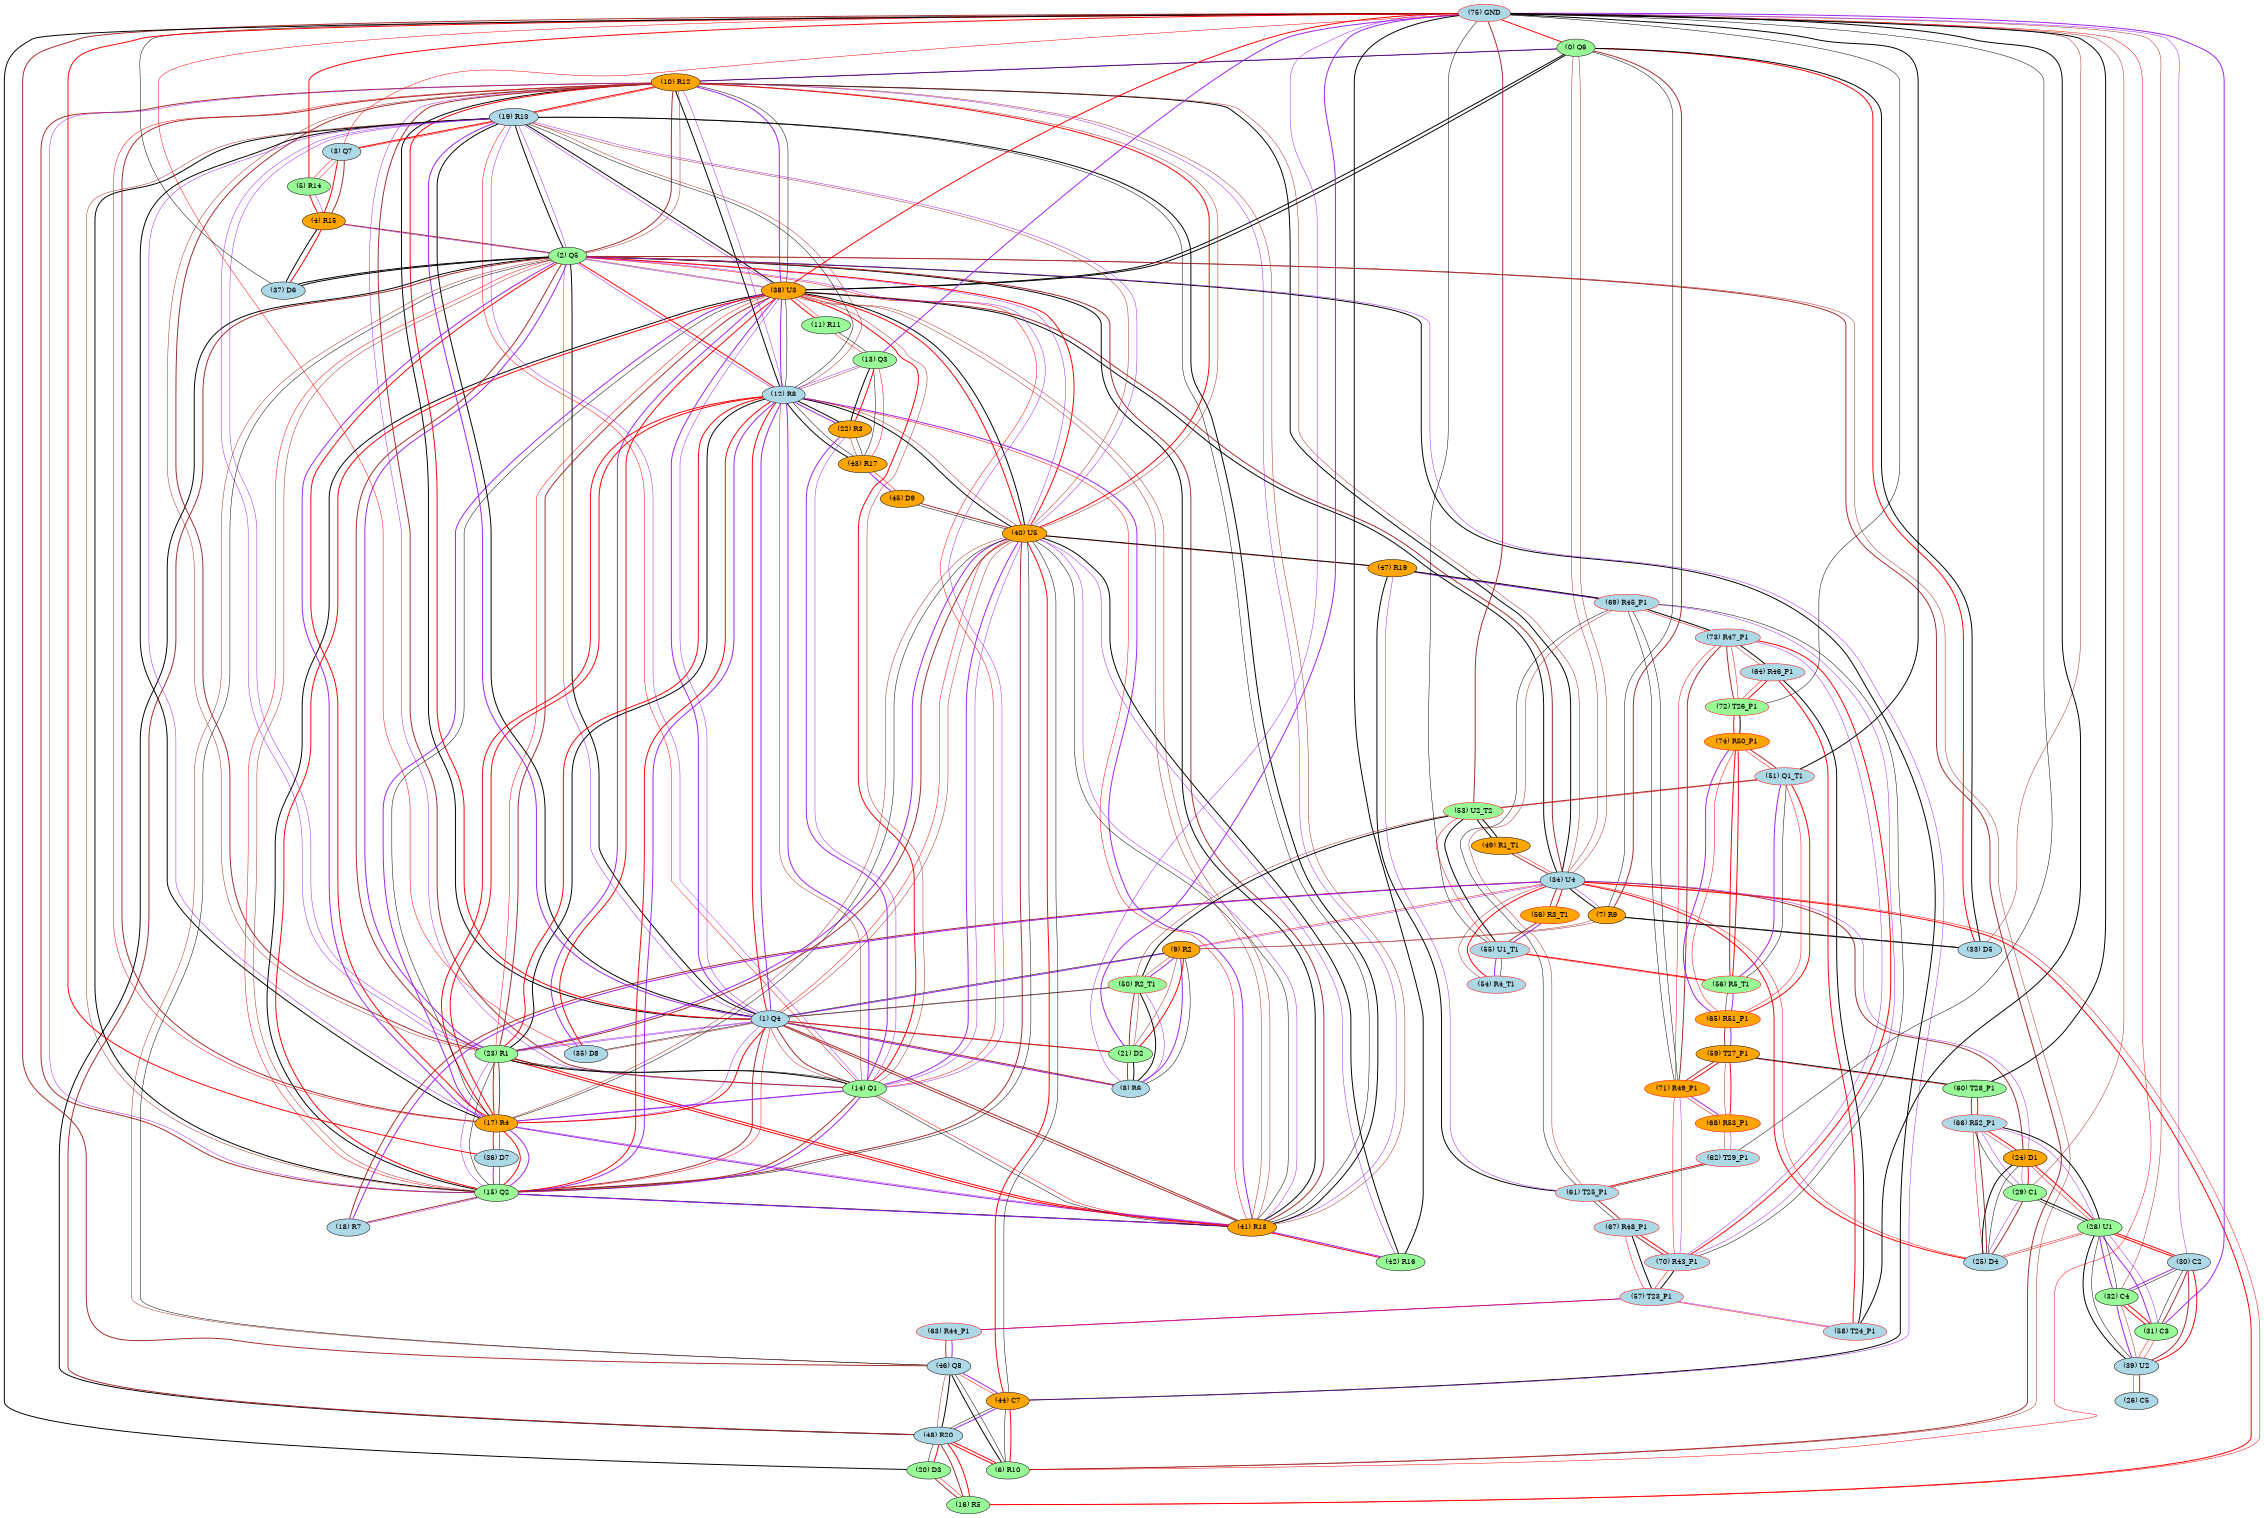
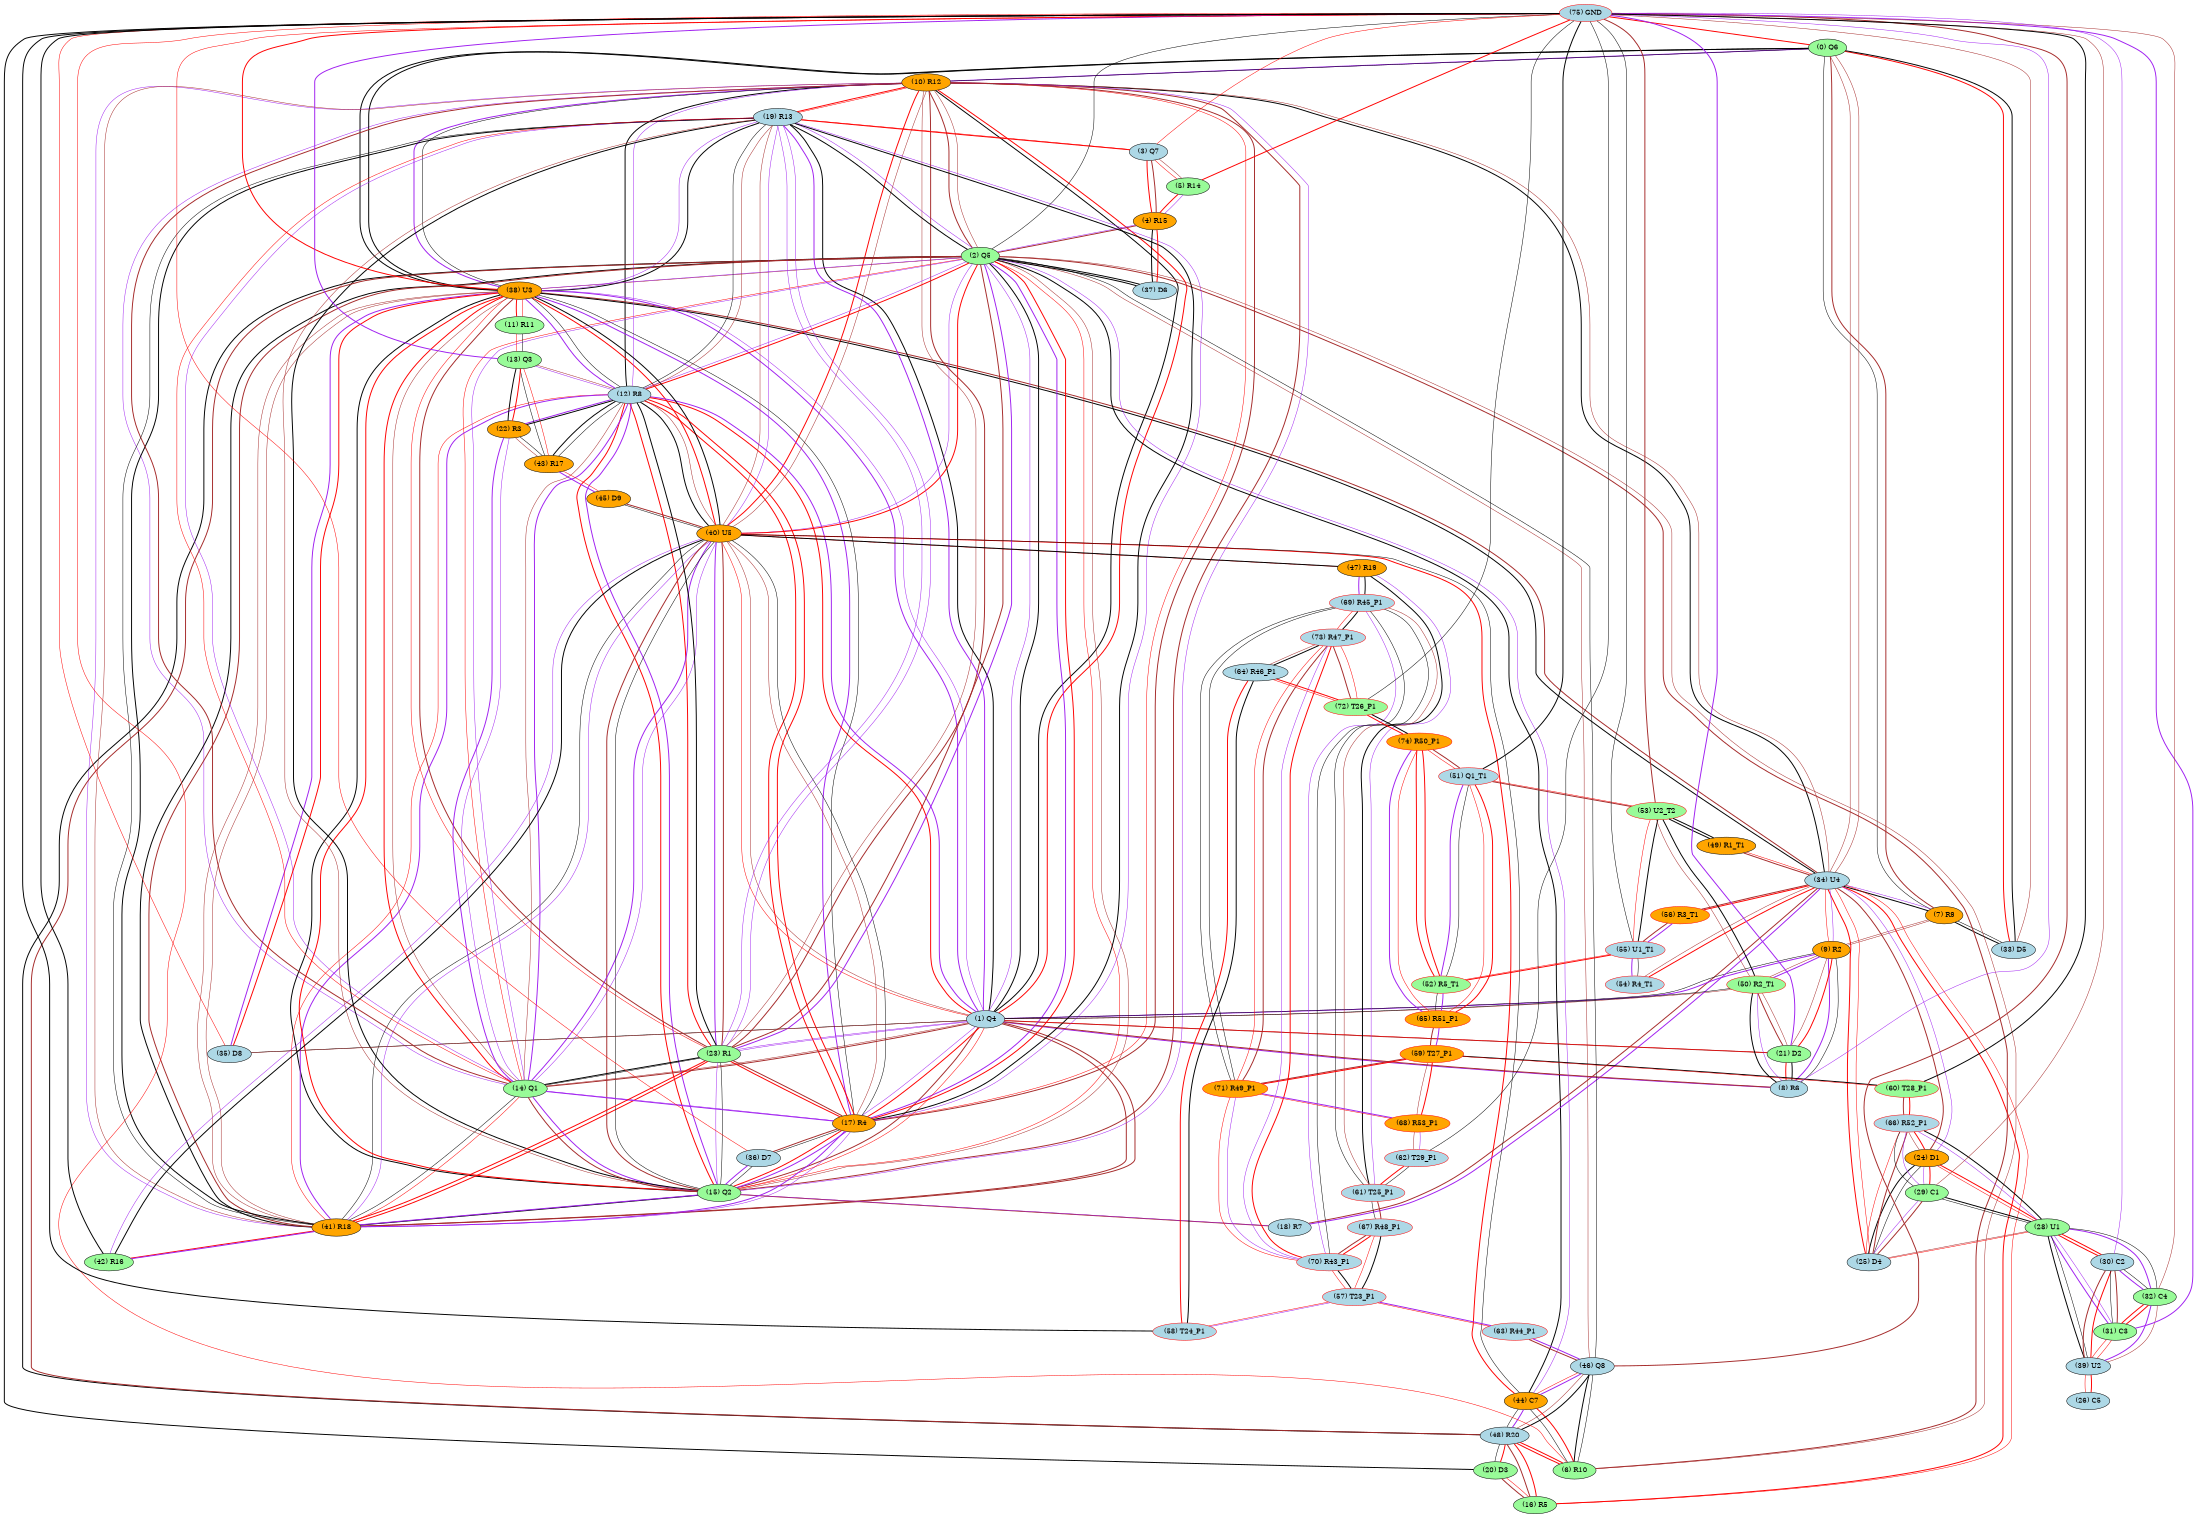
edge "(75) GND" -- "(37) D6": now "(75) GND" -- "(2) Q5"
edge "(75) GND" -- "(36) D7": style bold -> solid
node "(64) R46_P1": color red -> black
node "(56) R5_T1": label "(56) R5_T1" -> "(52) R5_T1"
node "(59) T27_P1": color black -> red
node "(60) T28_P1": color black -> red
